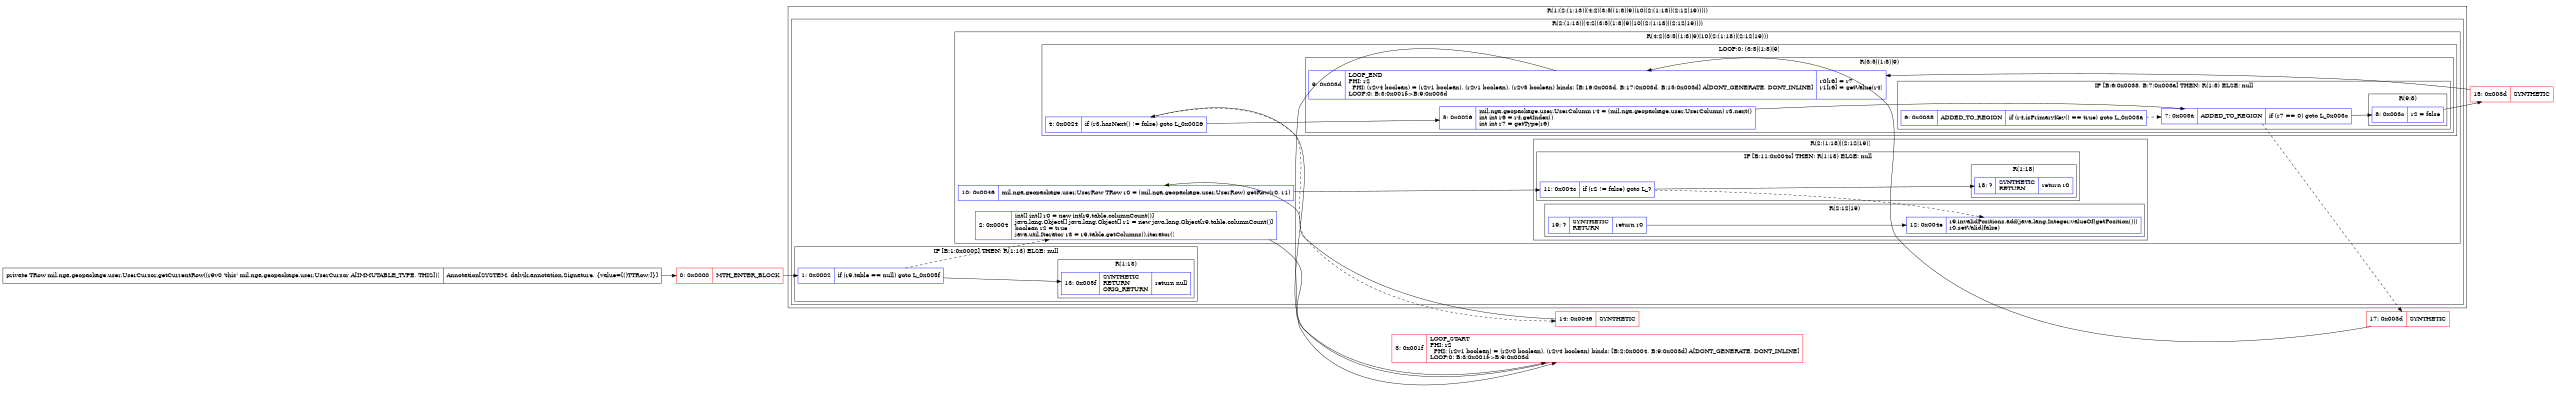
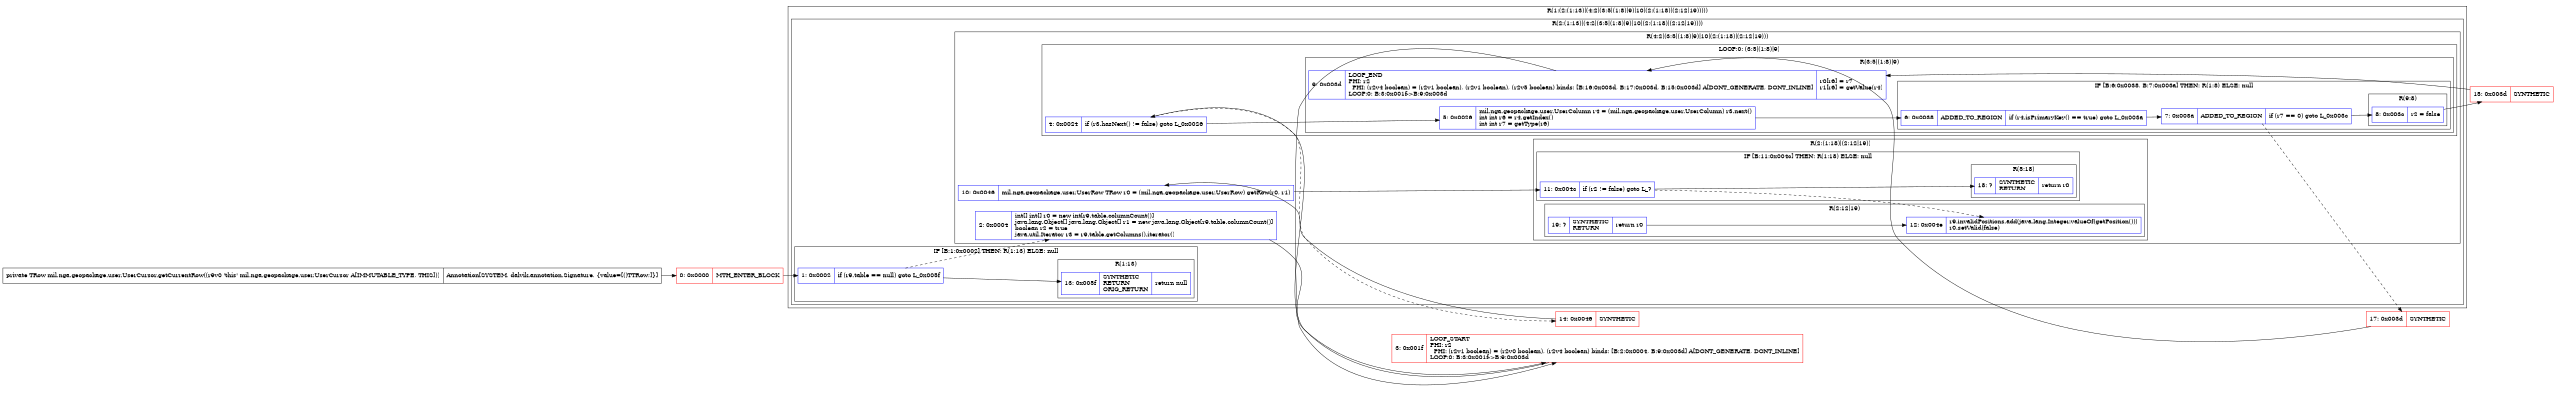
edge "5: 0x0026" -> "7: 0x003a": now "5: 0x0026" -> "6: 0x0038"
edge "6: 0x0038" -> "7: 0x003a": style dashed -> solid
cluster "R(1:18)": label "R(1:18)" -> "R(5:18)"
